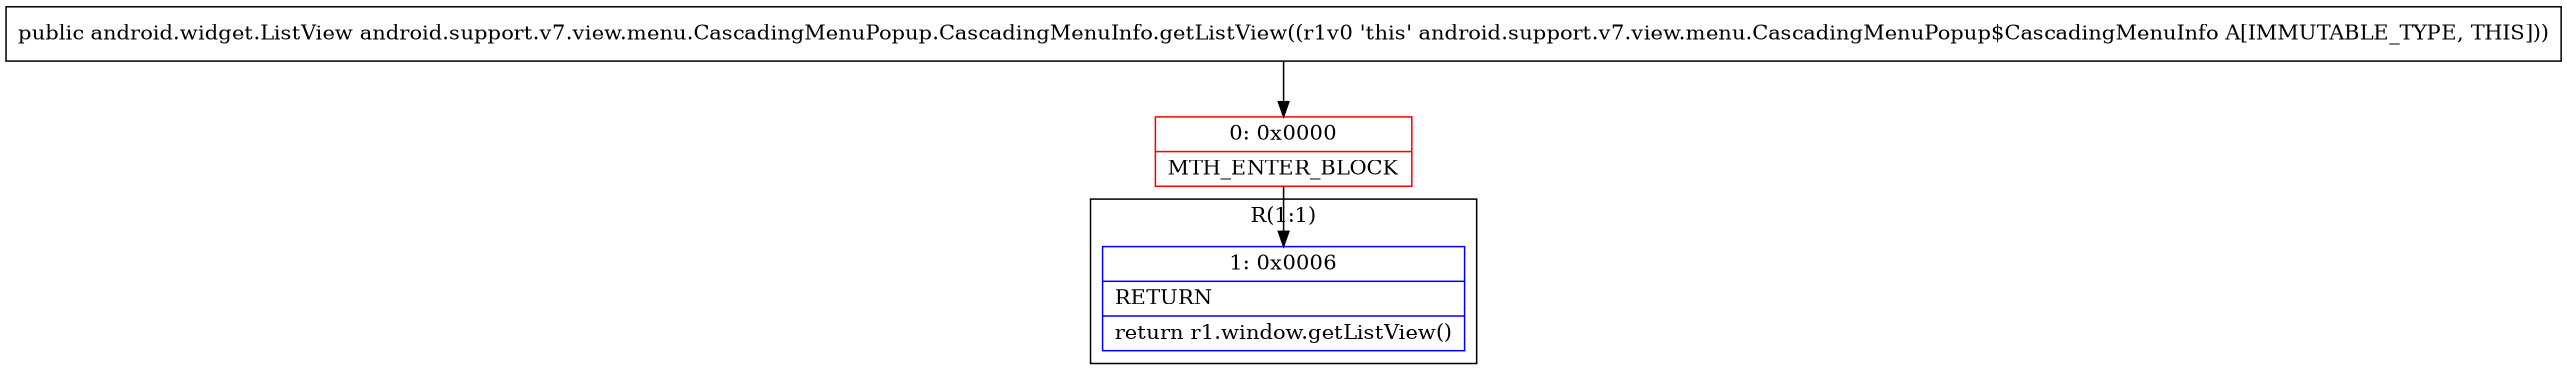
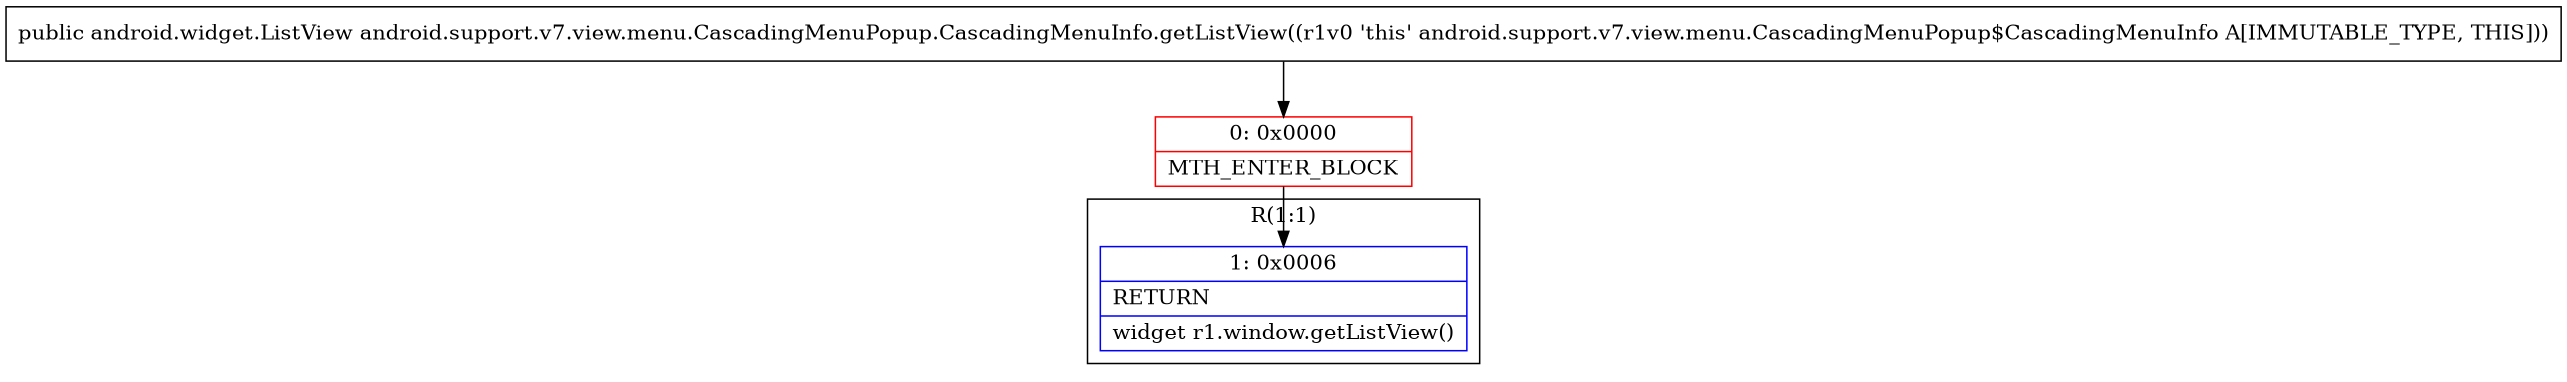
node "1: 0x0006": text "return r1.window.getListView()" -> "widget r1.window.getListView()"
